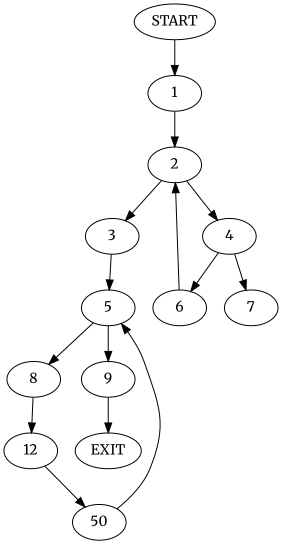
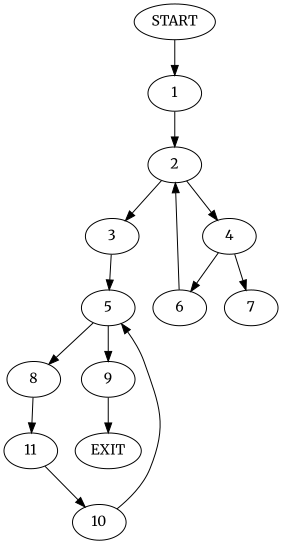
node "12": label "12" -> "11"
node "50": label "50" -> "10"
